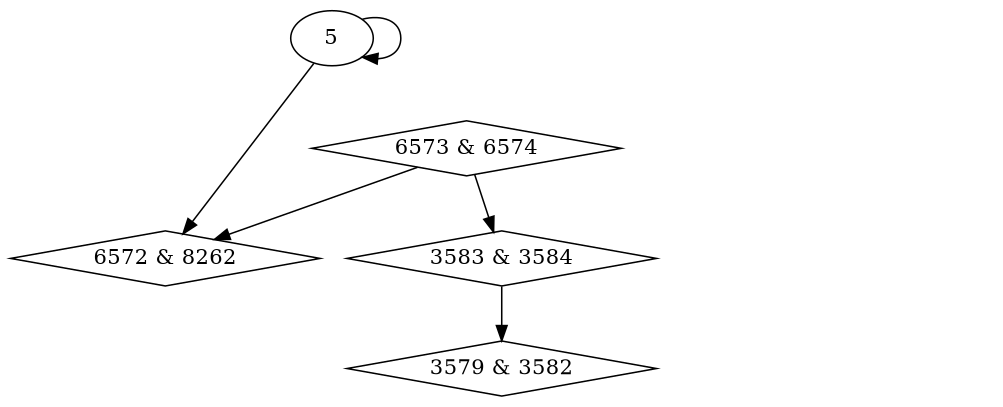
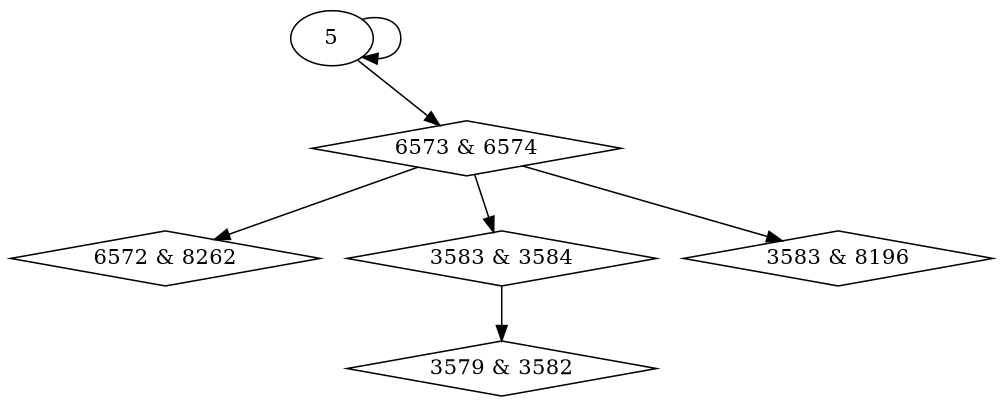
edge "5" -> "6572 & 8262": now "5" -> "6573 & 6574"
node "3583 & 8196": added
